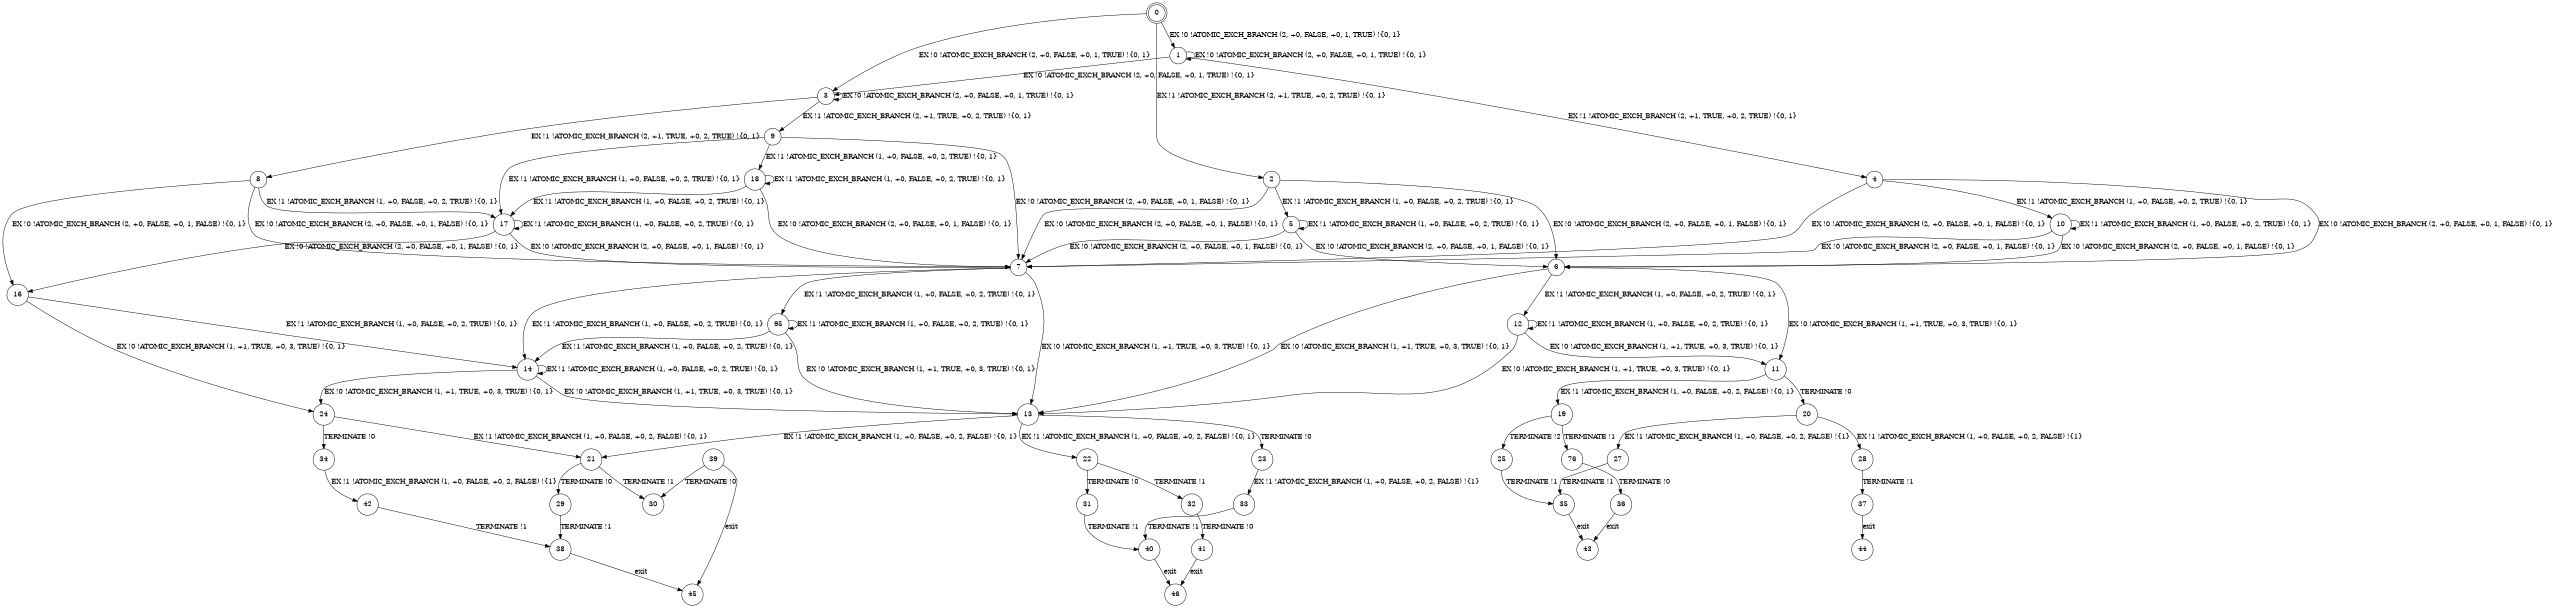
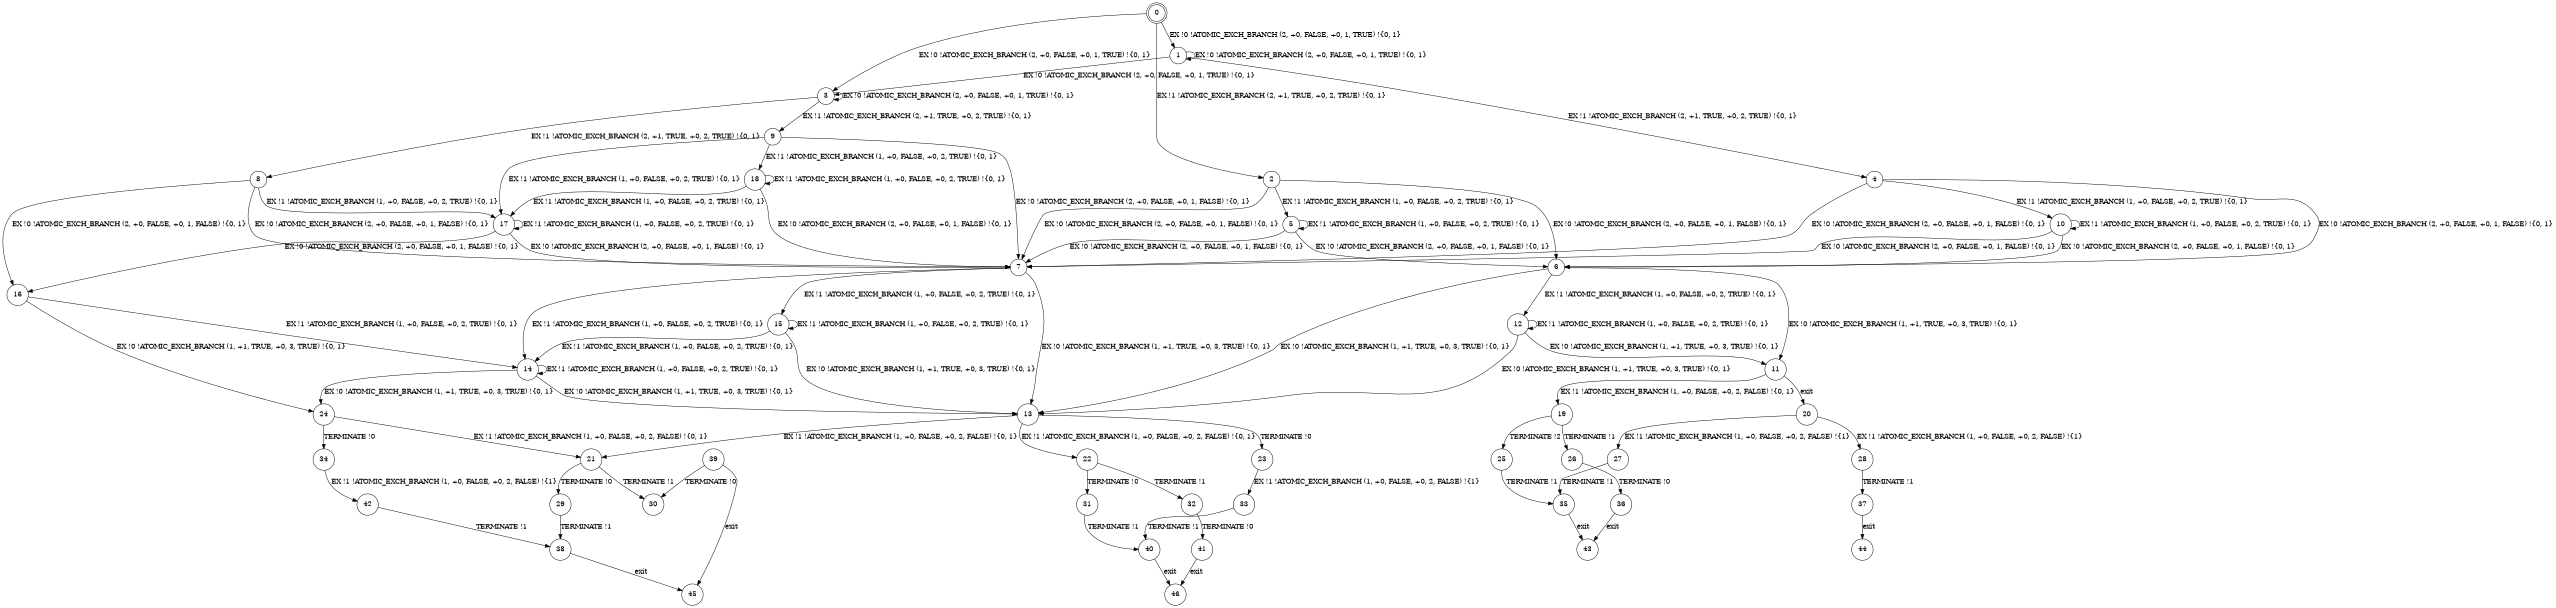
node "95": label "95" -> "15"
edge "11" -> "20": label "TERMINATE !0" -> "exit"
node "76": label "76" -> "26"
